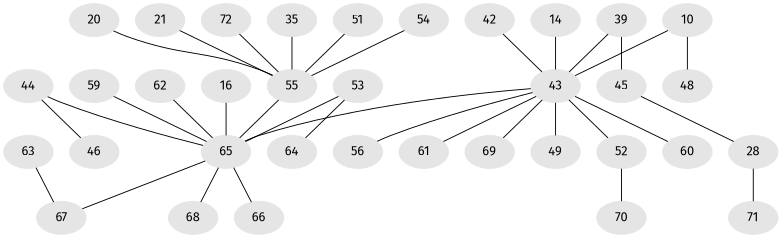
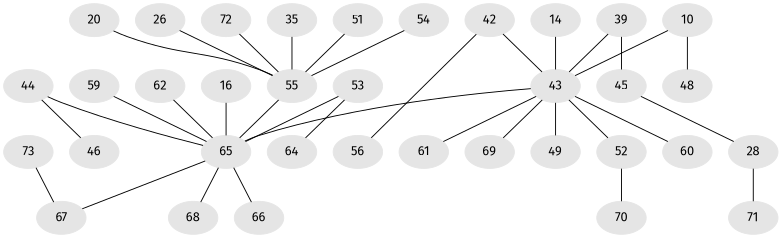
node "21": label "21" -> "26"
edge "43" -- "56": now "42" -- "56"
node "63": label "63" -> "73"
